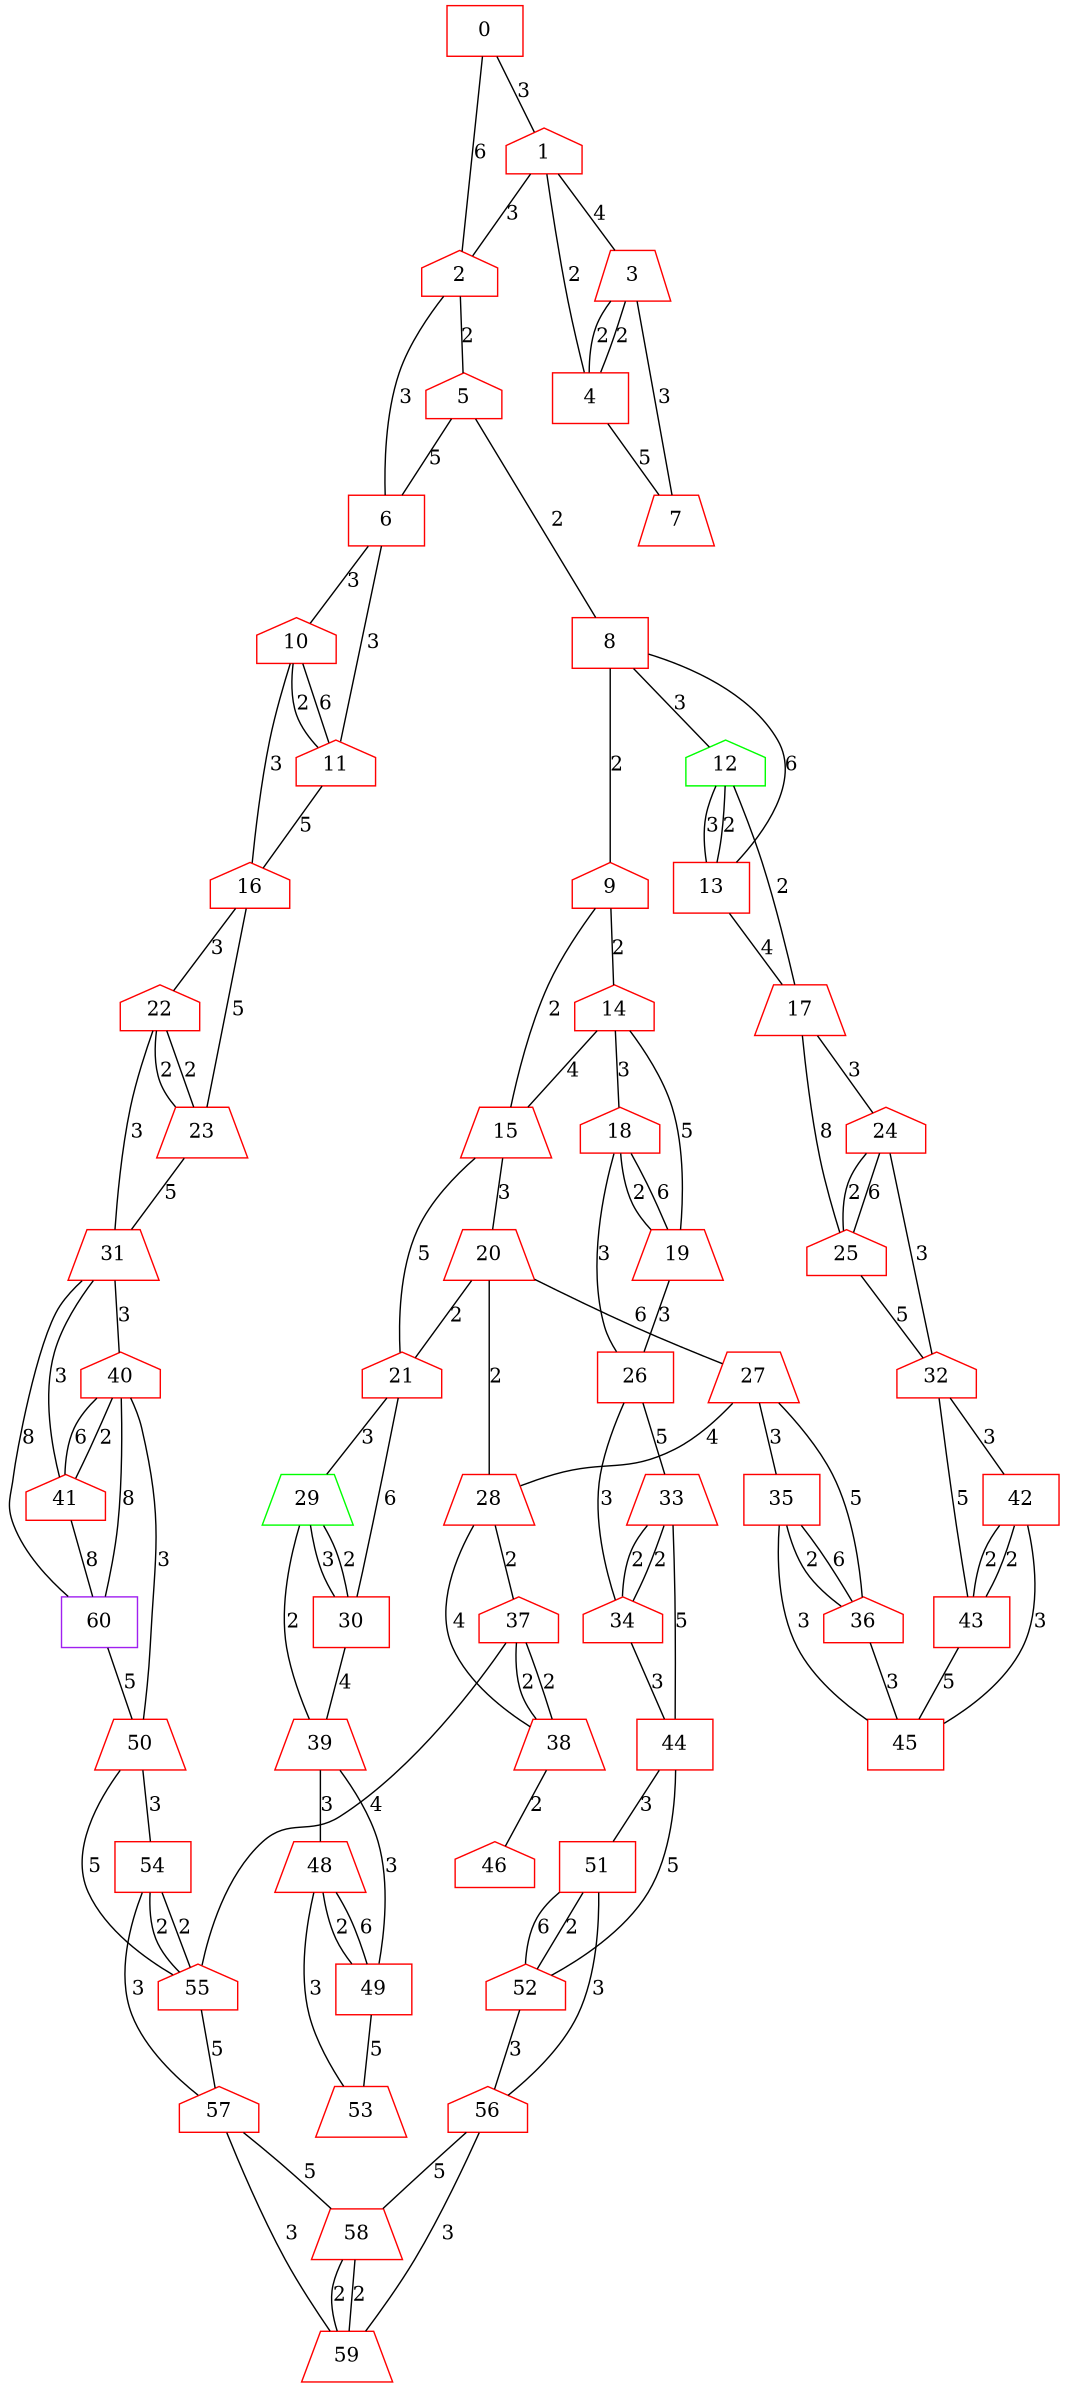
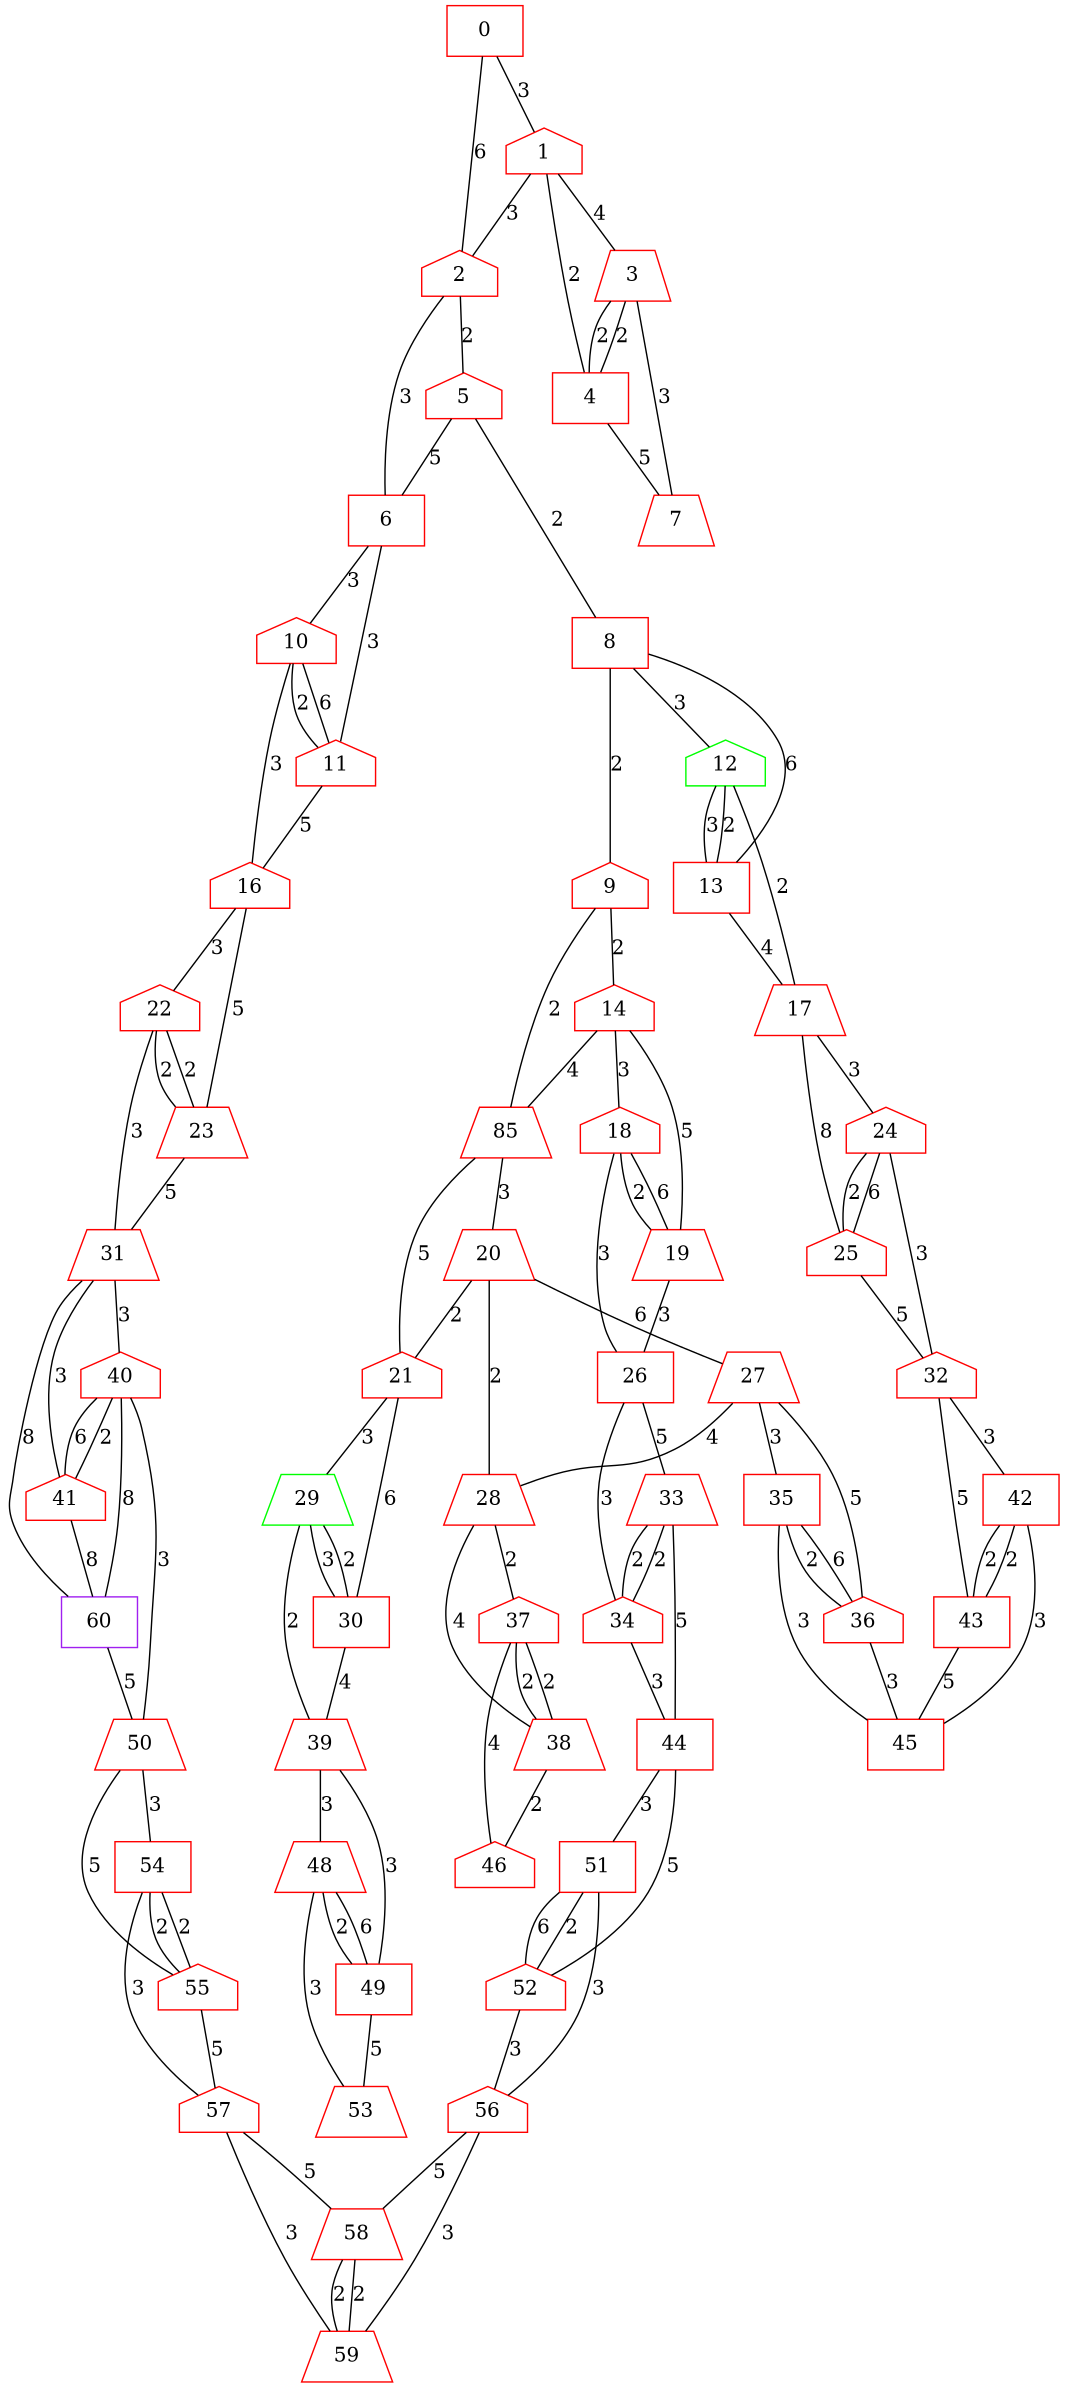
node "15": label "15" -> "85"
edge "37" -- "55": now "37" -- "46"
